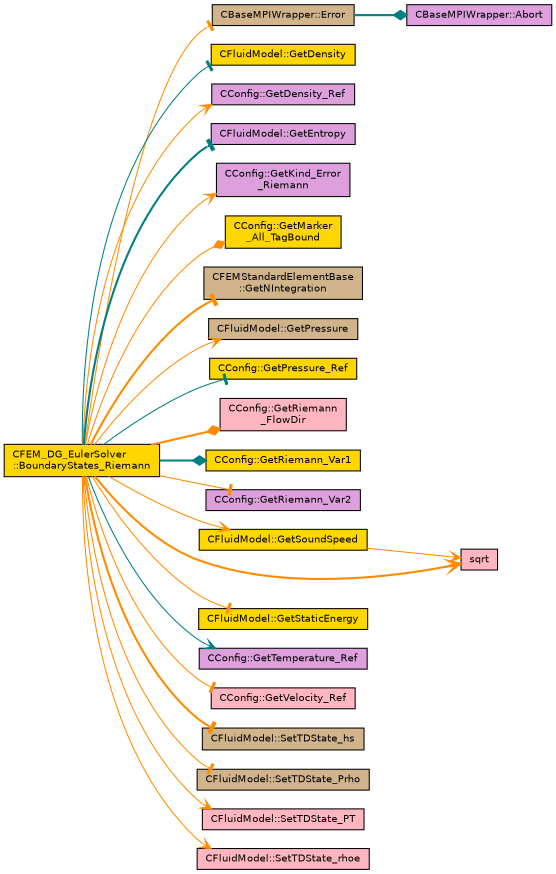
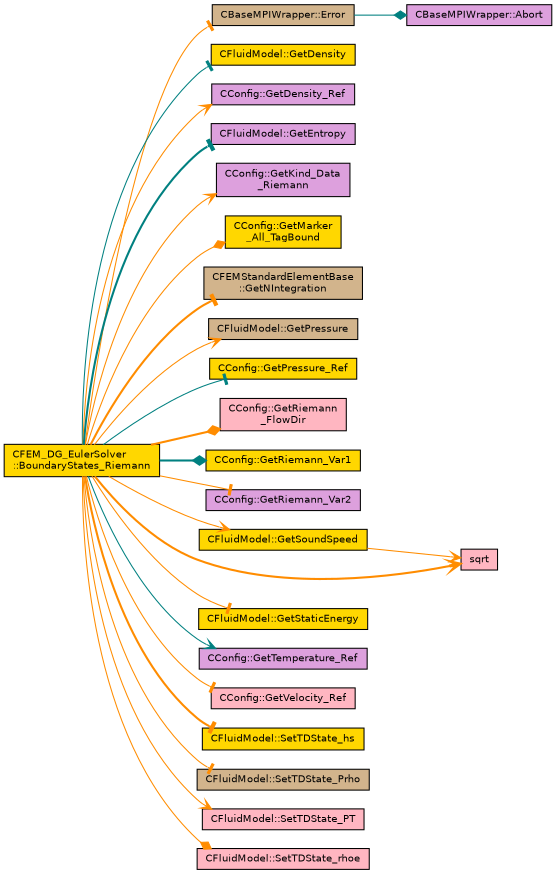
edge "CBaseMPIWrapper::Error" -> "CBaseMPIWrapper::Abort": style bold -> solid
node "CConfig::GetKind_Error _Riemann": label "CConfig::GetKind_Error _Riemann" -> "CConfig::GetKind_Data _Riemann"
edge "CFEM_DG_EulerSolver ::BoundaryStates_Riemann" -> "CFluidModel::SetTDState_rhoe": arrowhead vee -> diamond
node "CFluidModel::SetTDState_hs": fillcolor tan -> gold
